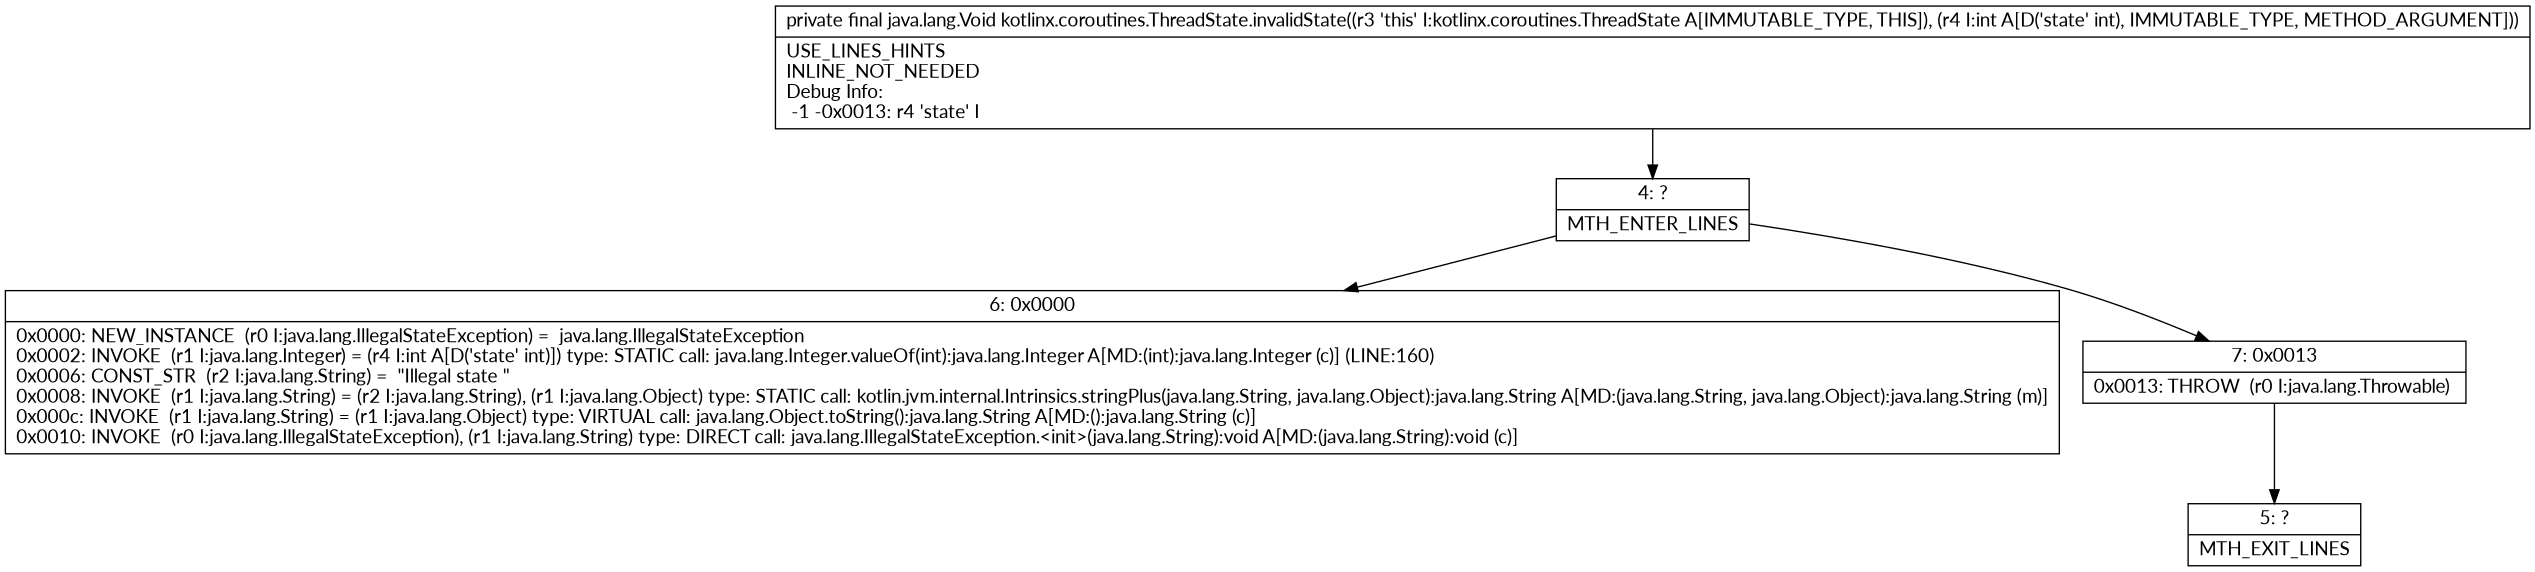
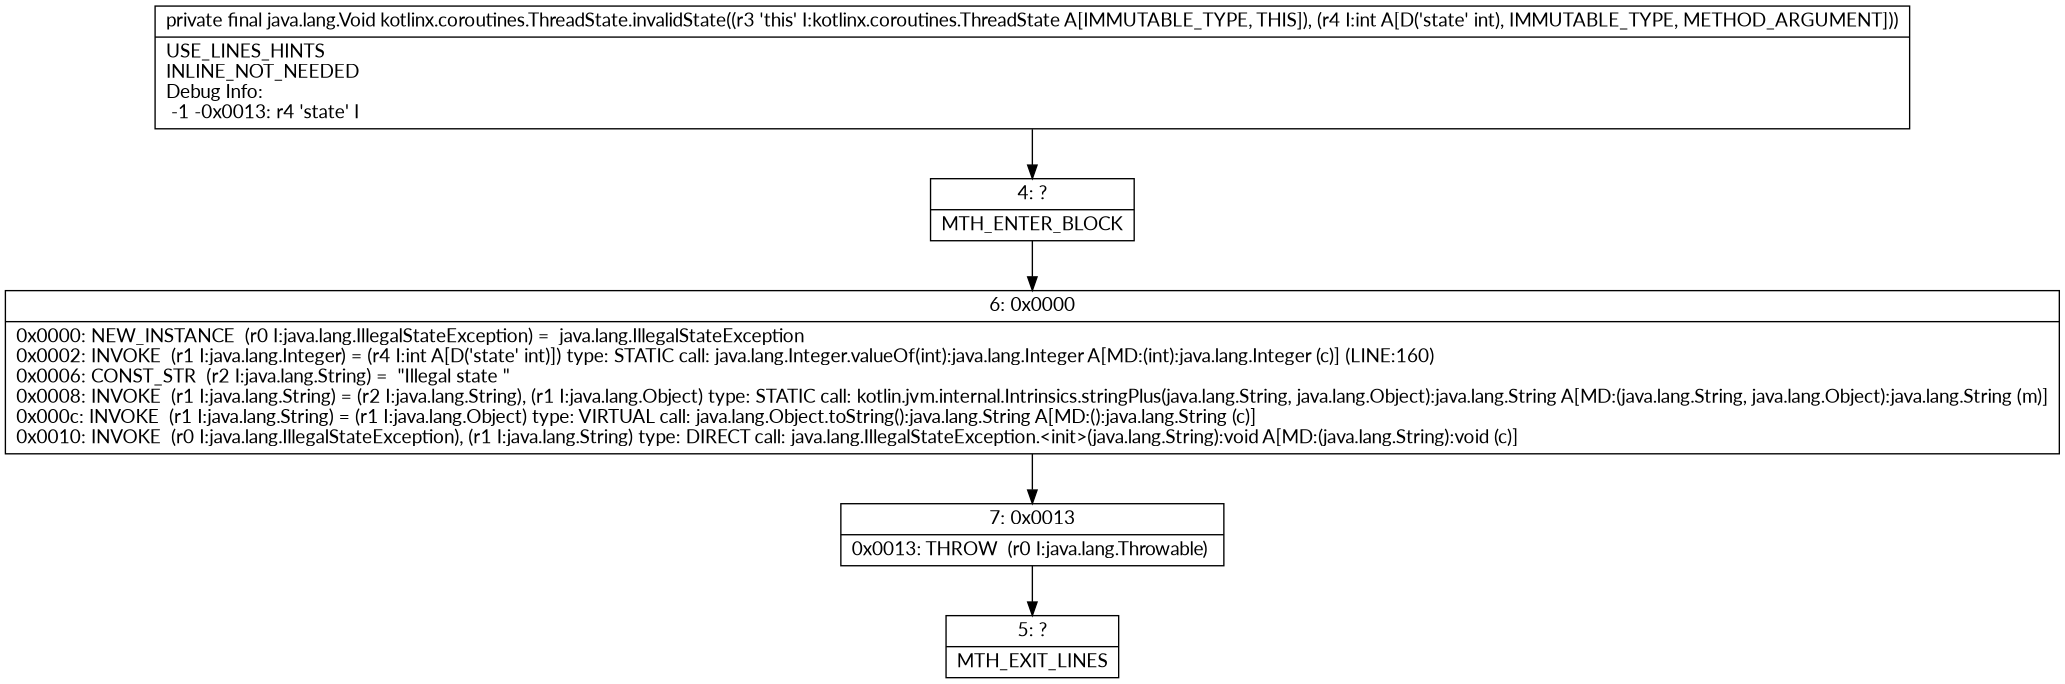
node "4: ?": text "MTH_ENTER_LINES" -> "MTH_ENTER_BLOCK"
edge "4: ?" -> "7: 0x0013": now "6: 0x0000" -> "7: 0x0013"
